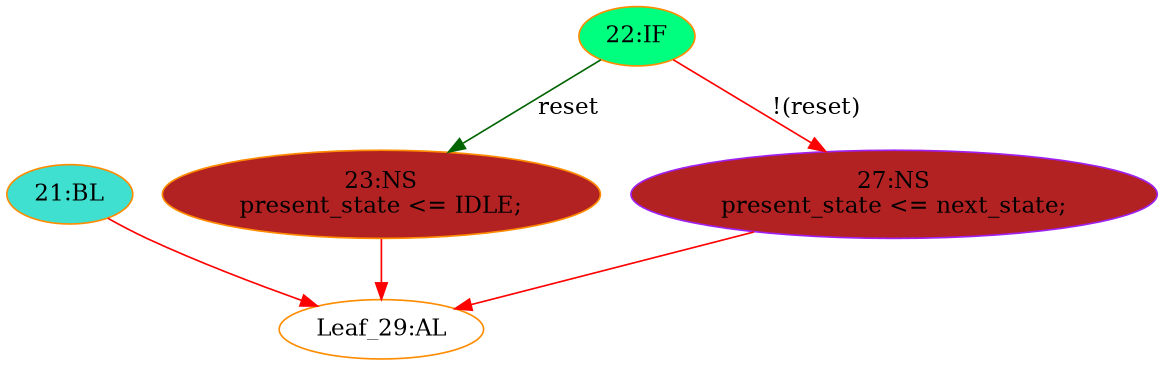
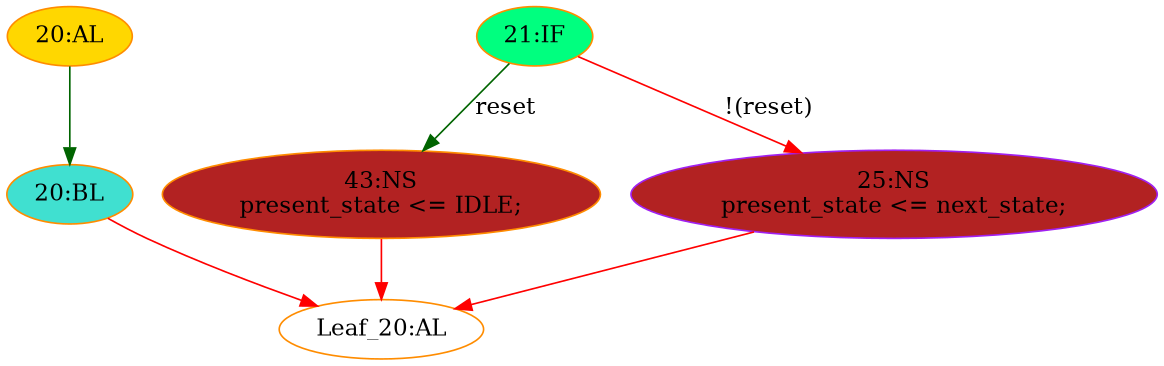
node "20:AL": added
node "22:IF": label "22:IF" -> "21:IF"
node "21:BL": label "21:BL" -> "20:BL"
node "23:NS present_state <= IDLE;": label "23:NS present_state <= IDLE;" -> "43:NS present_state <= IDLE;"
node "27:NS present_state <= next_state;": label "27:NS present_state <= next_state;" -> "25:NS present_state <= next_state;"
node "Leaf_29:AL": label "Leaf_29:AL" -> "Leaf_20:AL"
